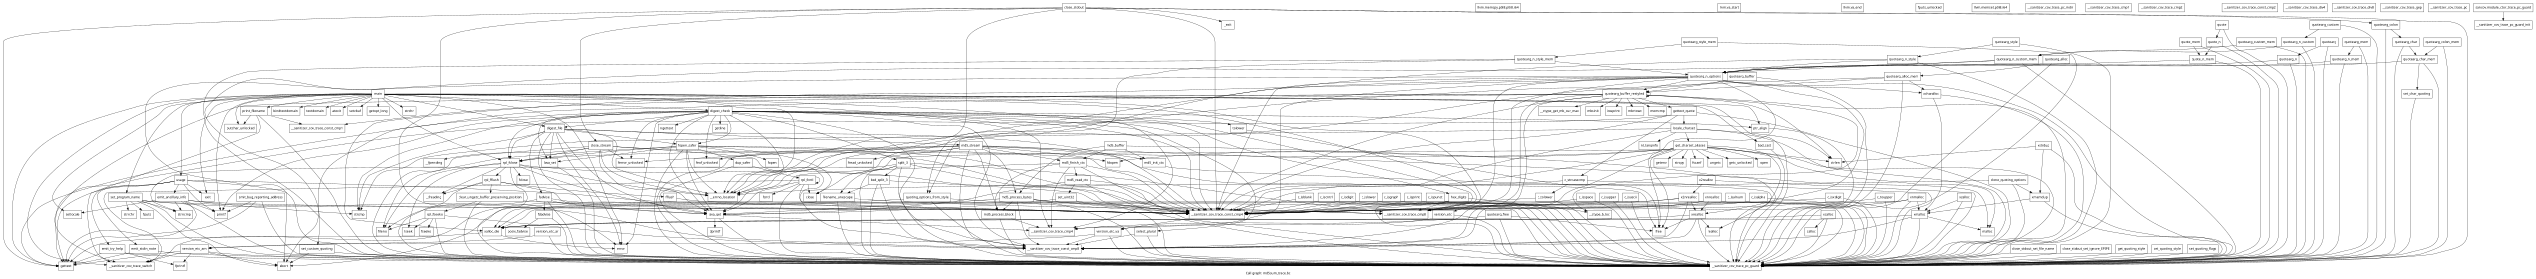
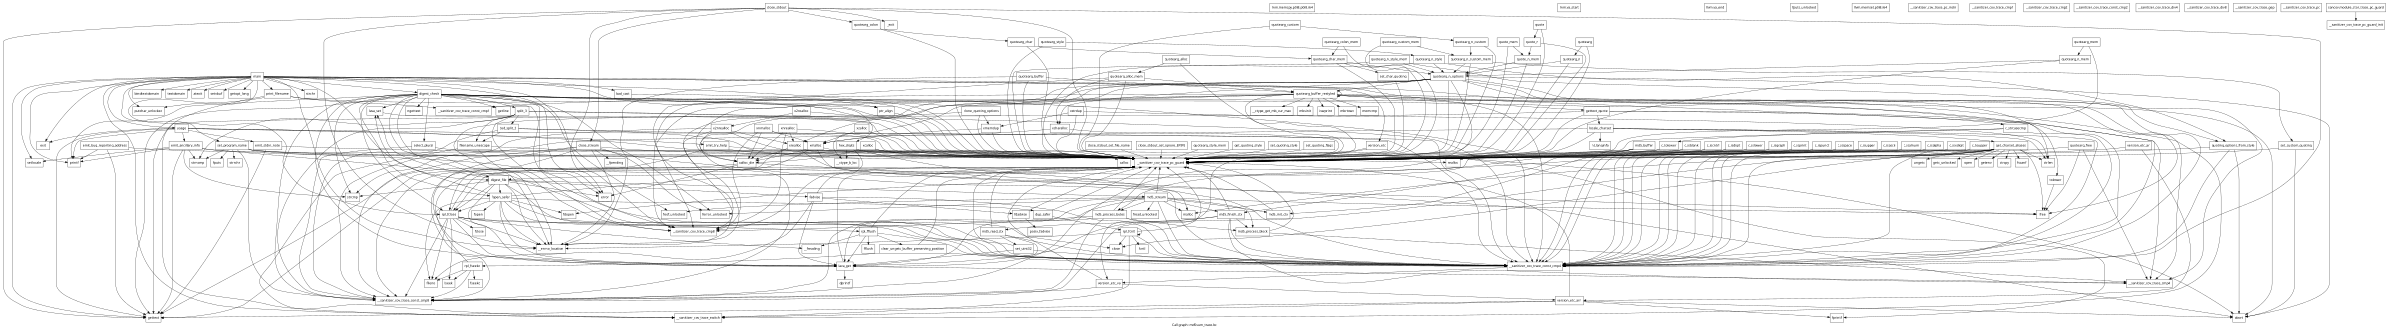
edge "quotearg_style_mem" -> "quotearg_n_style_mem": removed
edge "xalloc_die" -> "abort": added
edge "fflush" -> "__sanitizer_cov_trace_const_cmp4": now "rpl_fflush" -> "__sanitizer_cov_trace_const_cmp4"
edge "rpl_fclose" -> "__sanitizer_cov_trace_const_cmp8": added
edge "digest_file" -> "__sanitizer_cov_trace_pc_guard": reversed
